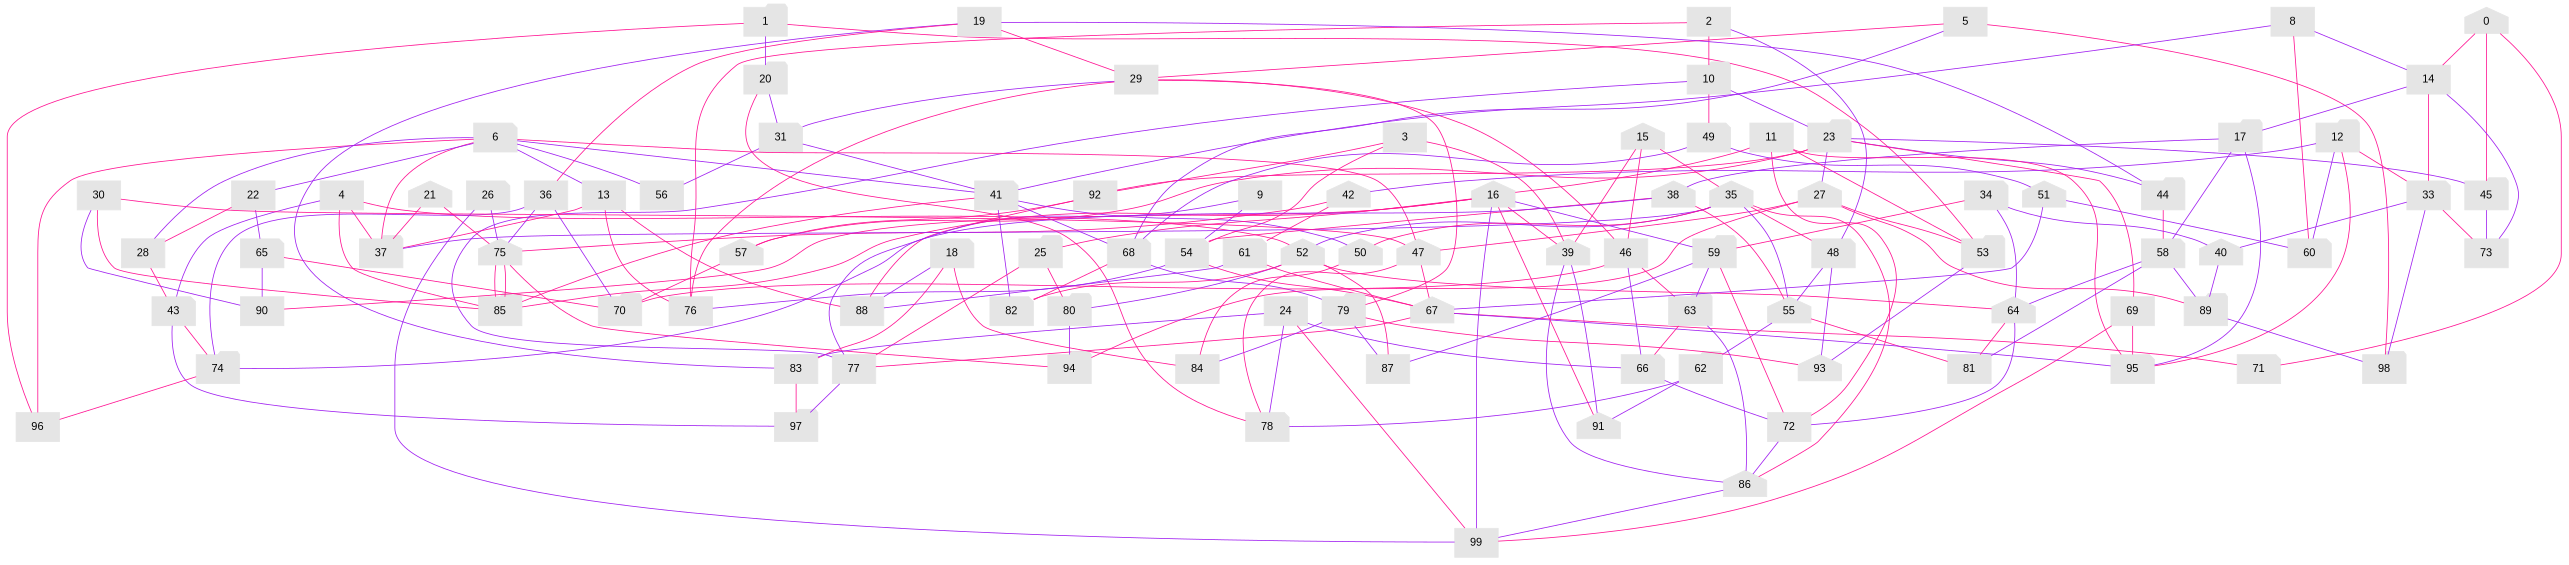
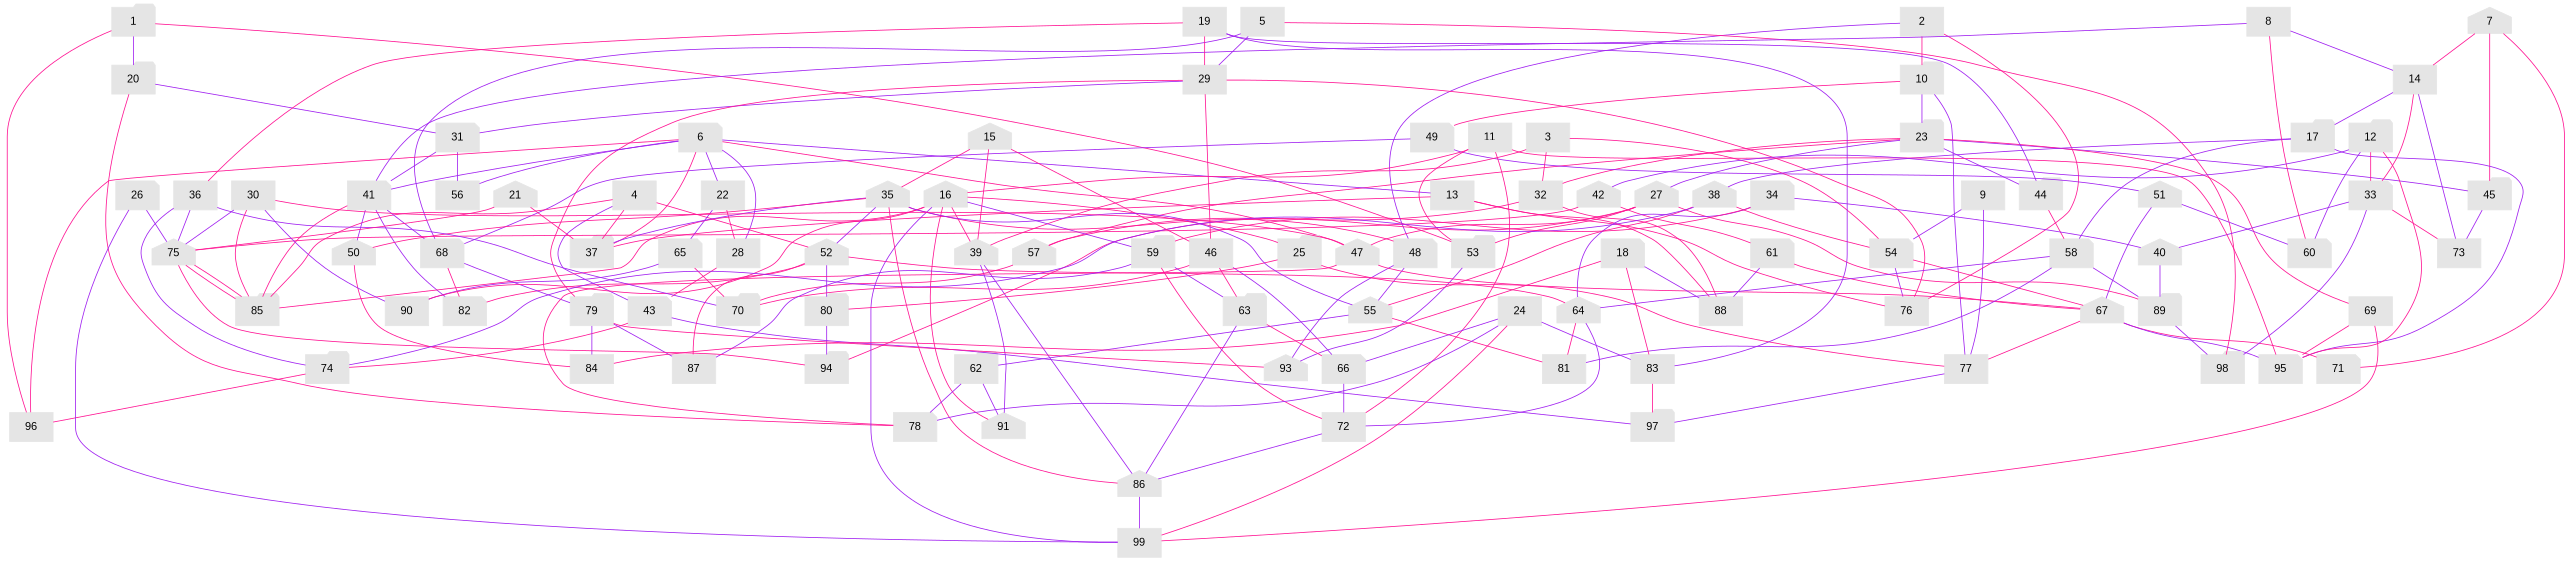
node "0": label "0" -> "7"
edge "5" -- "29": color deeppink -> purple
node "92": label "92" -> "32"
edge "30" -- "75": added
